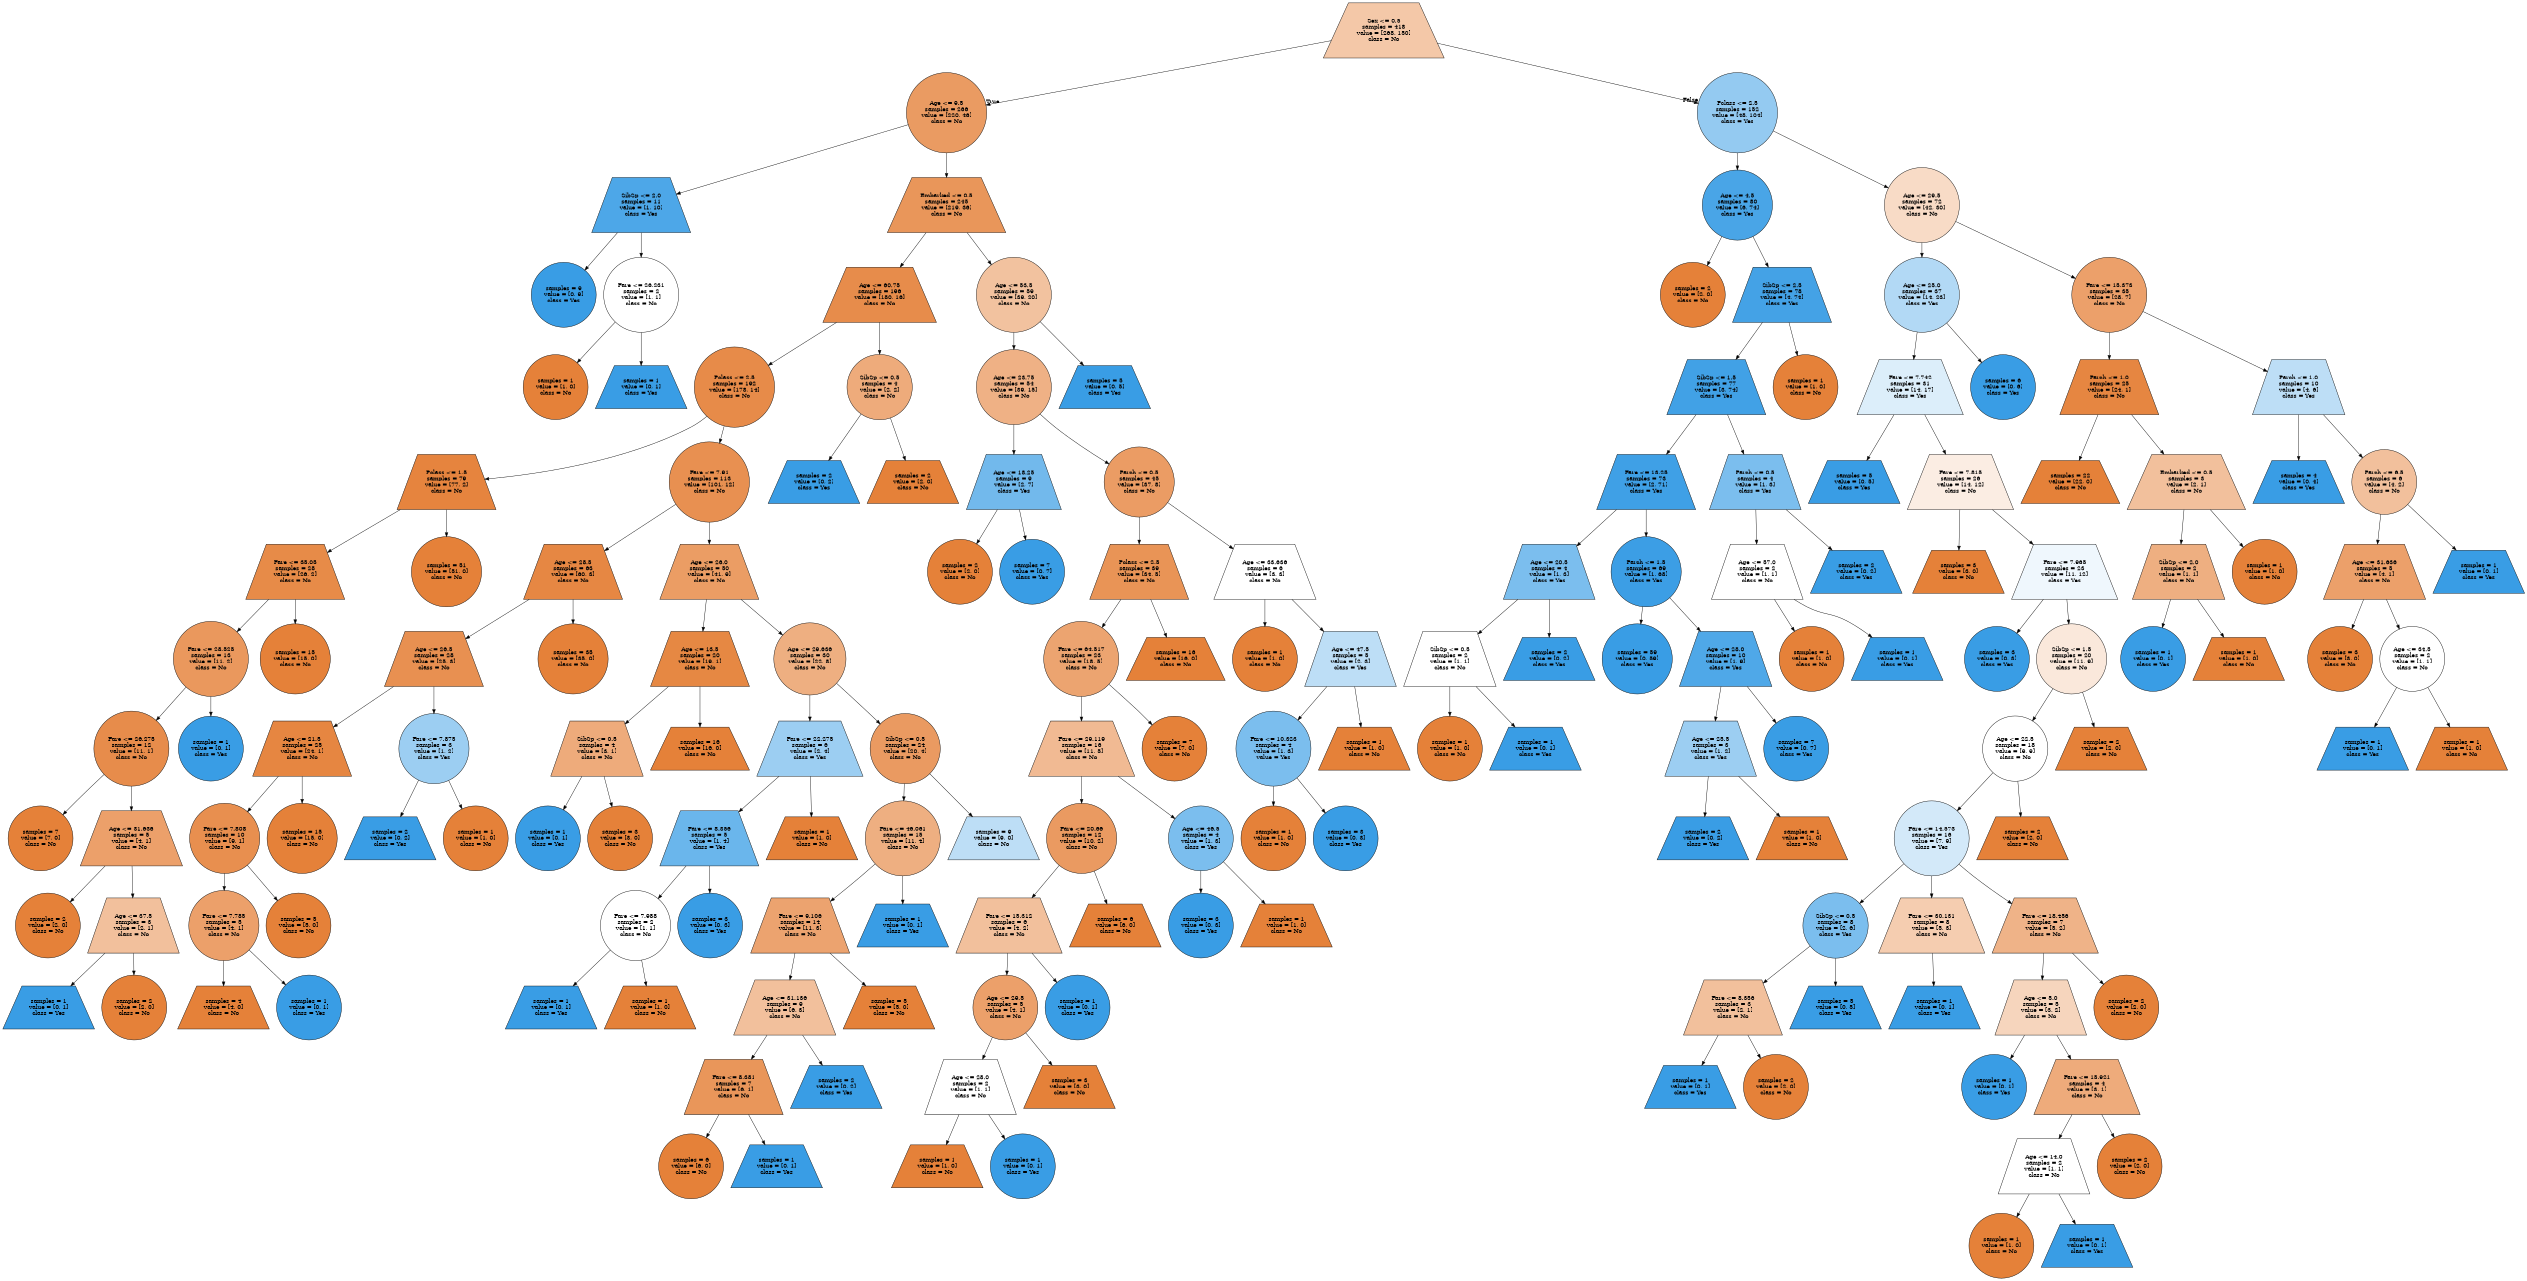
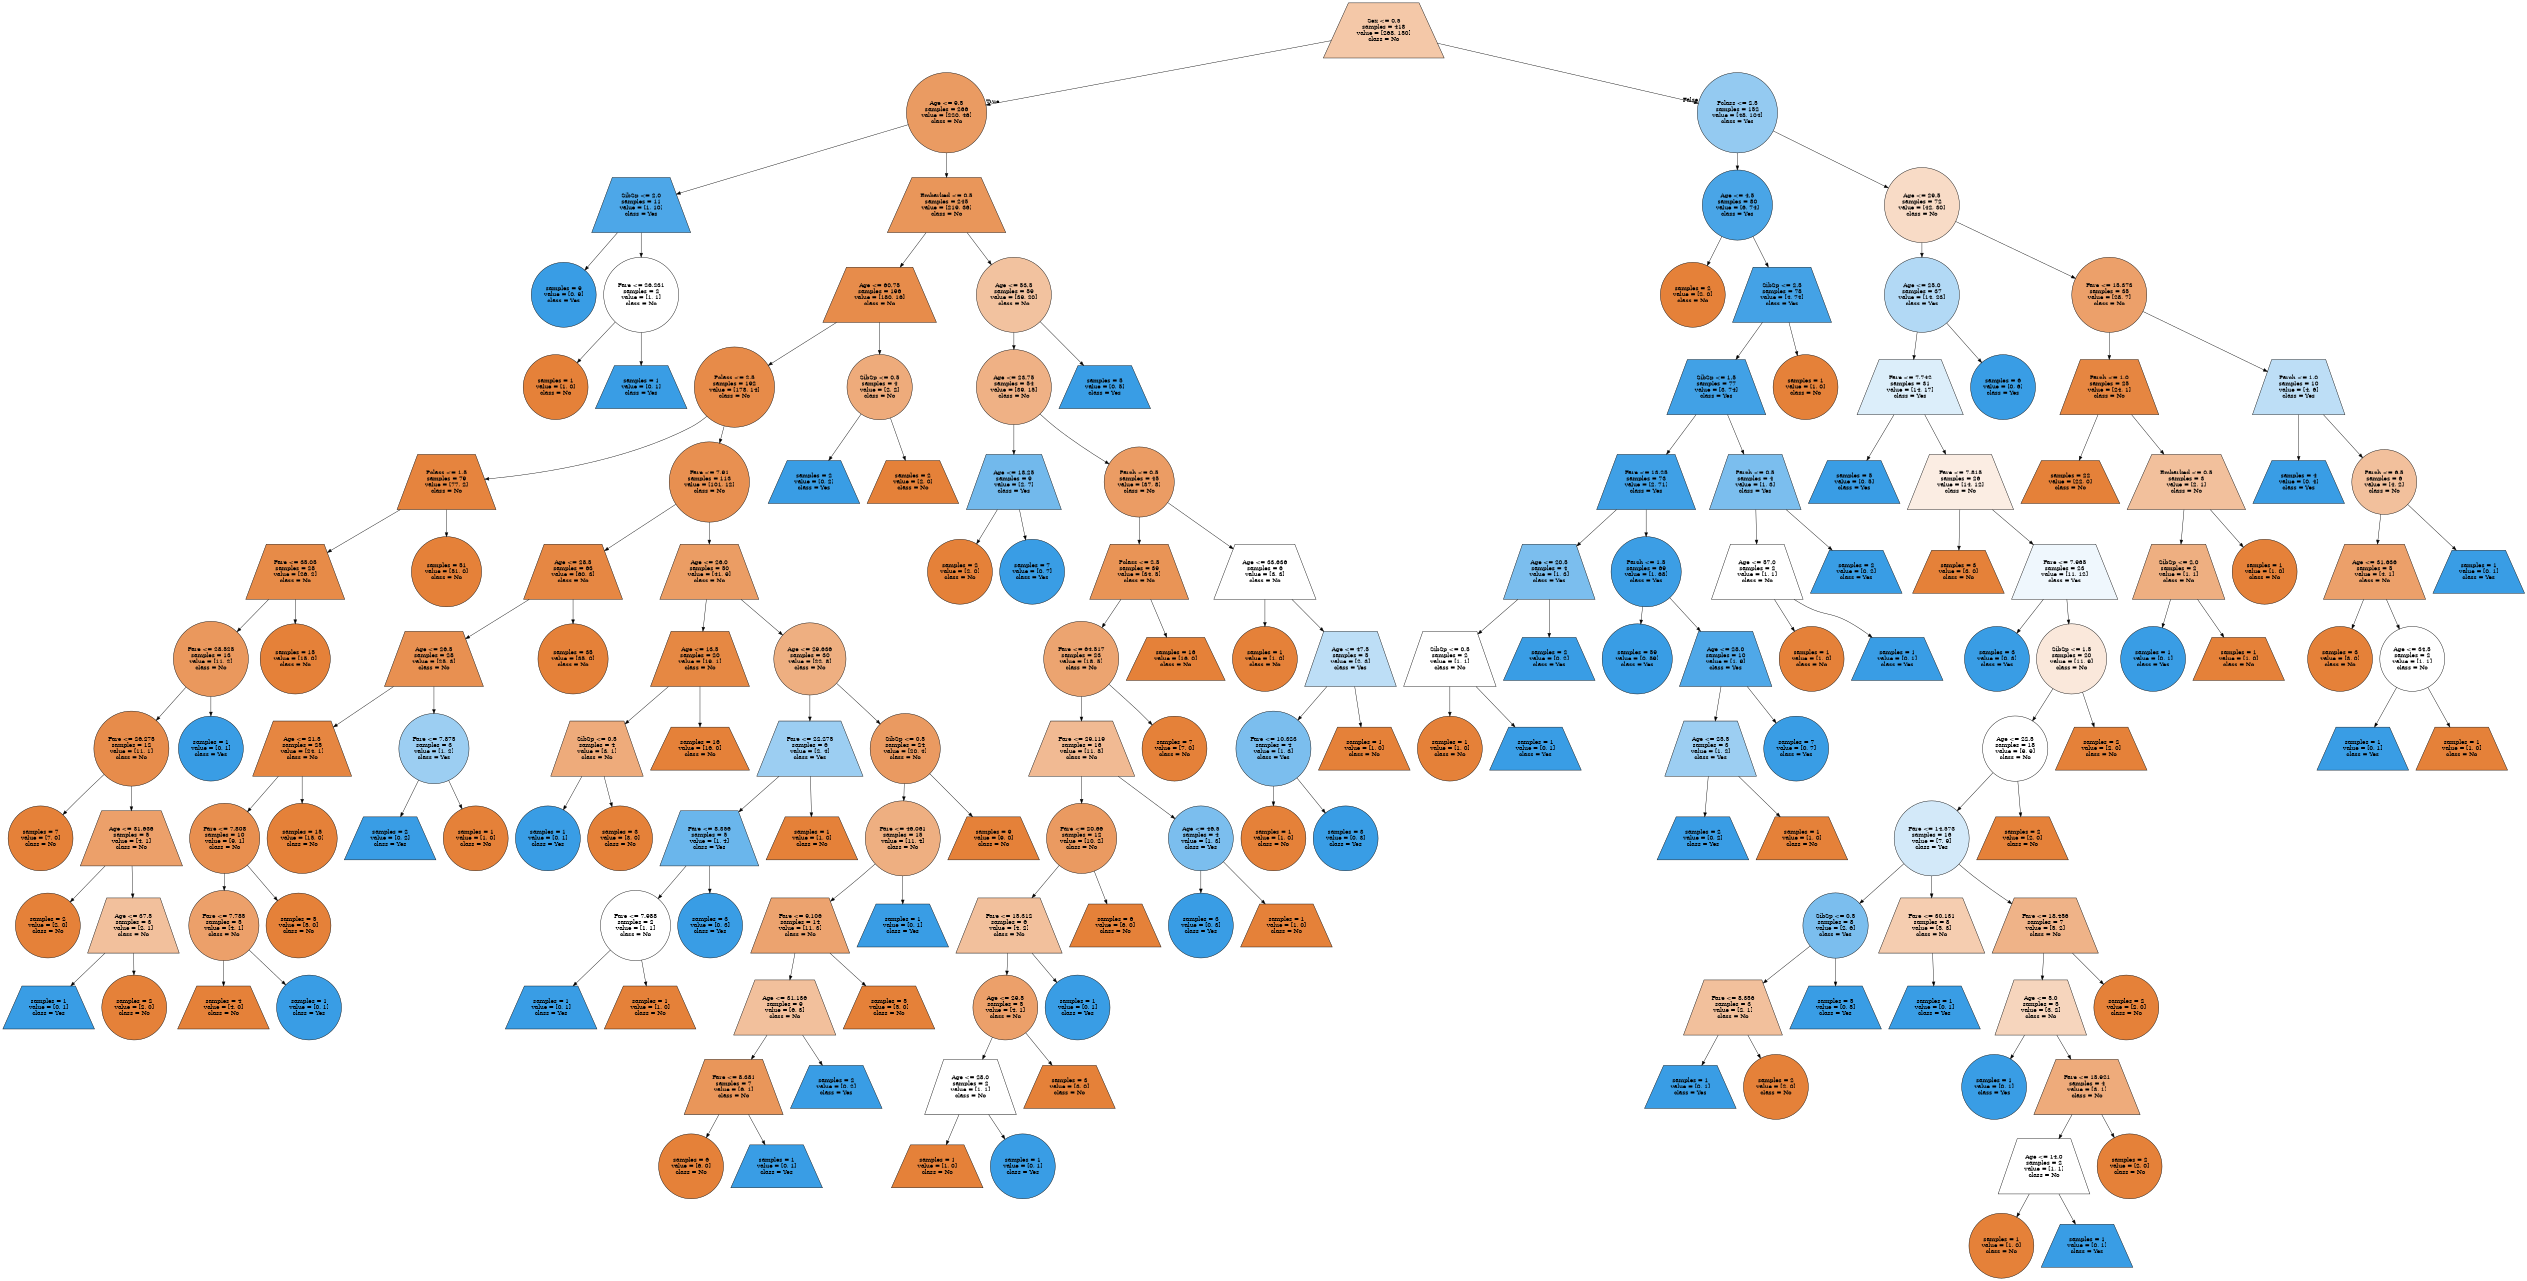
node "Fare <= 10.323 samples = 4 value = [1, 3] value = Yes": label "Fare <= 10.323 samples = 4 value = [1, 3] value = Yes" -> "Fare <= 10.323 samples = 4 value = [1, 3] class = Yes"
node "samples = 9 value = [9, 0] class = No": fillcolor #bddef6 -> #e58139
